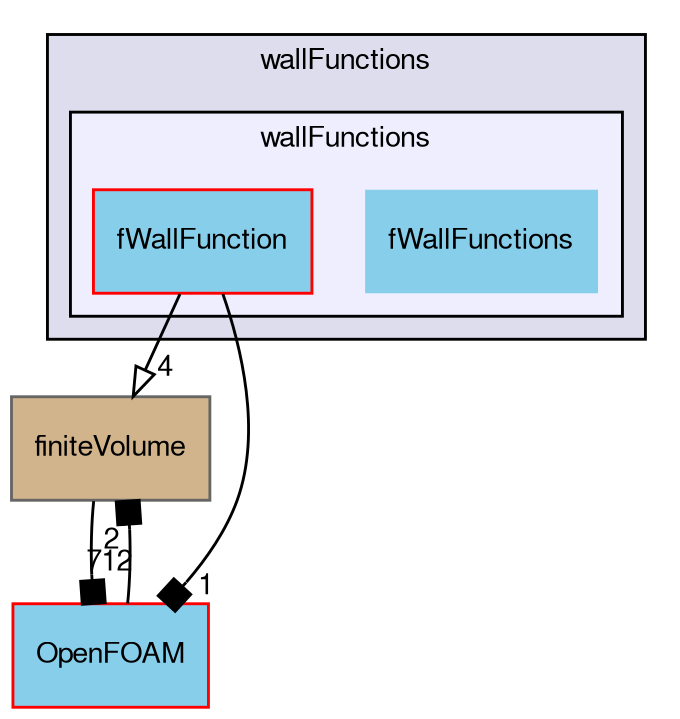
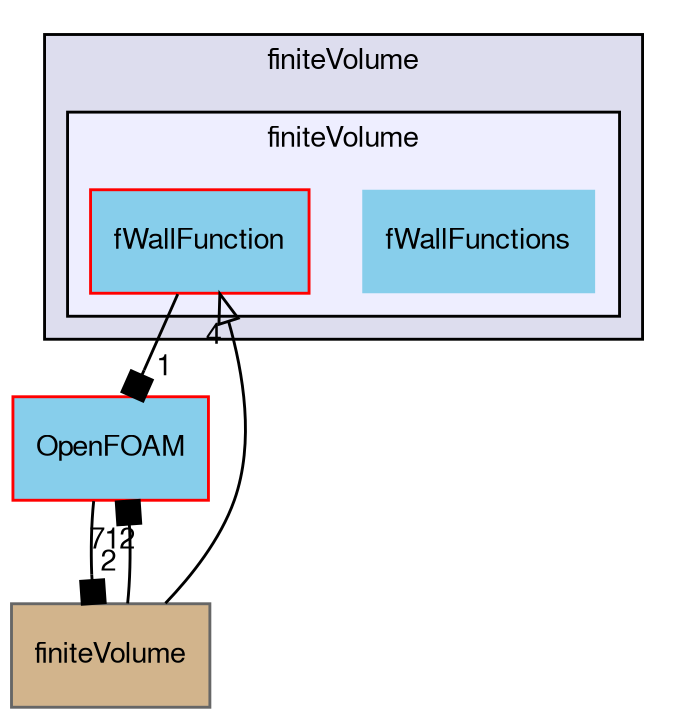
cluster "wallFunctions": label "wallFunctions" -> "finiteVolume"
edge "fWallFunction" -> "finiteVolume": reversed
